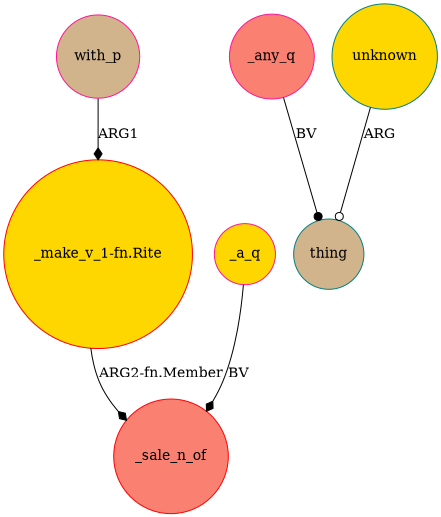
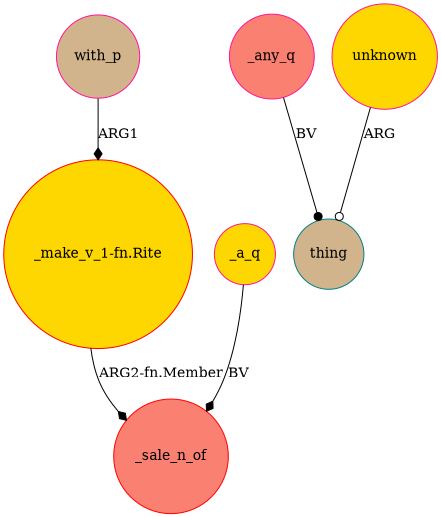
node "unknown": color teal -> deeppink
